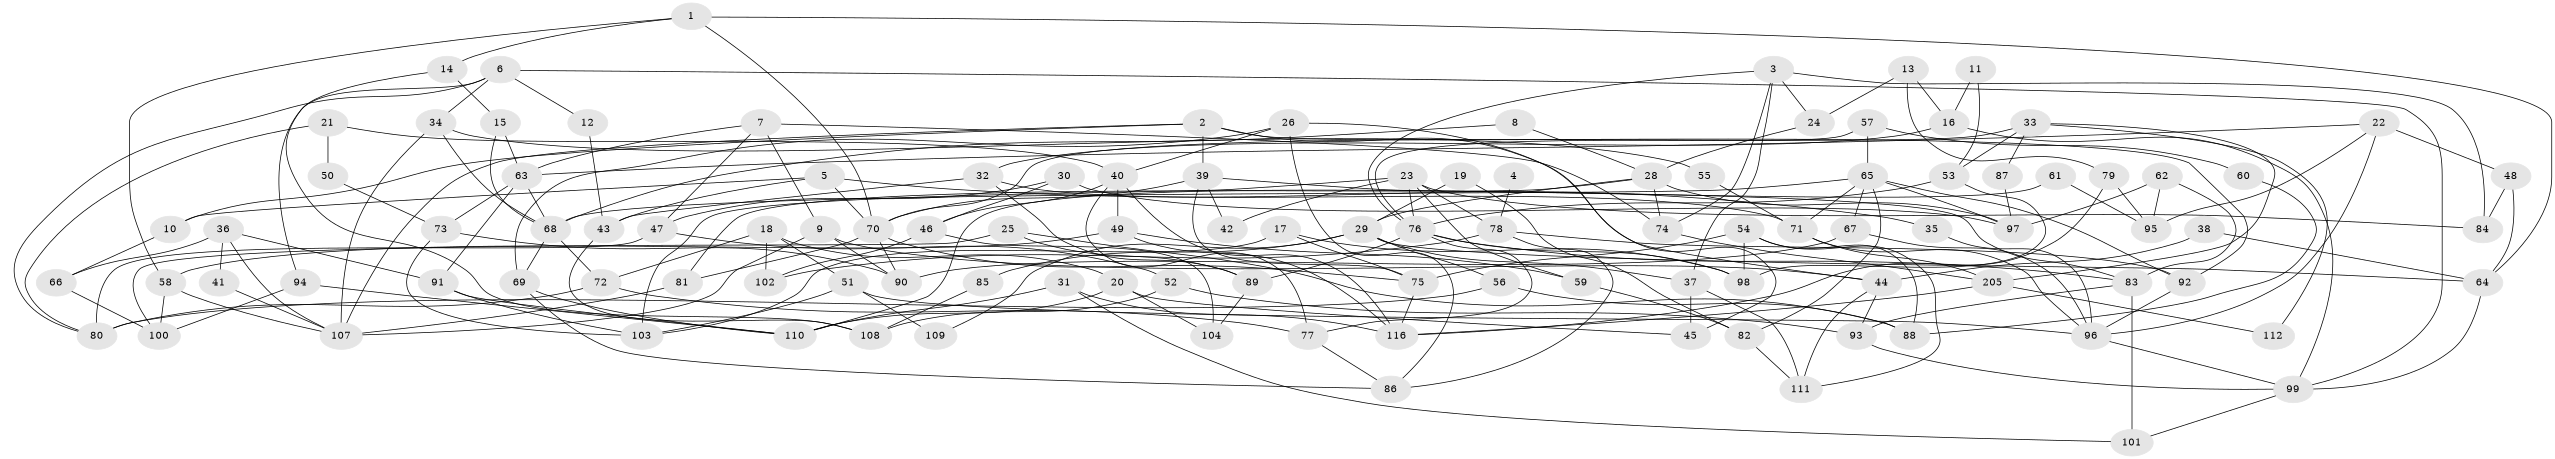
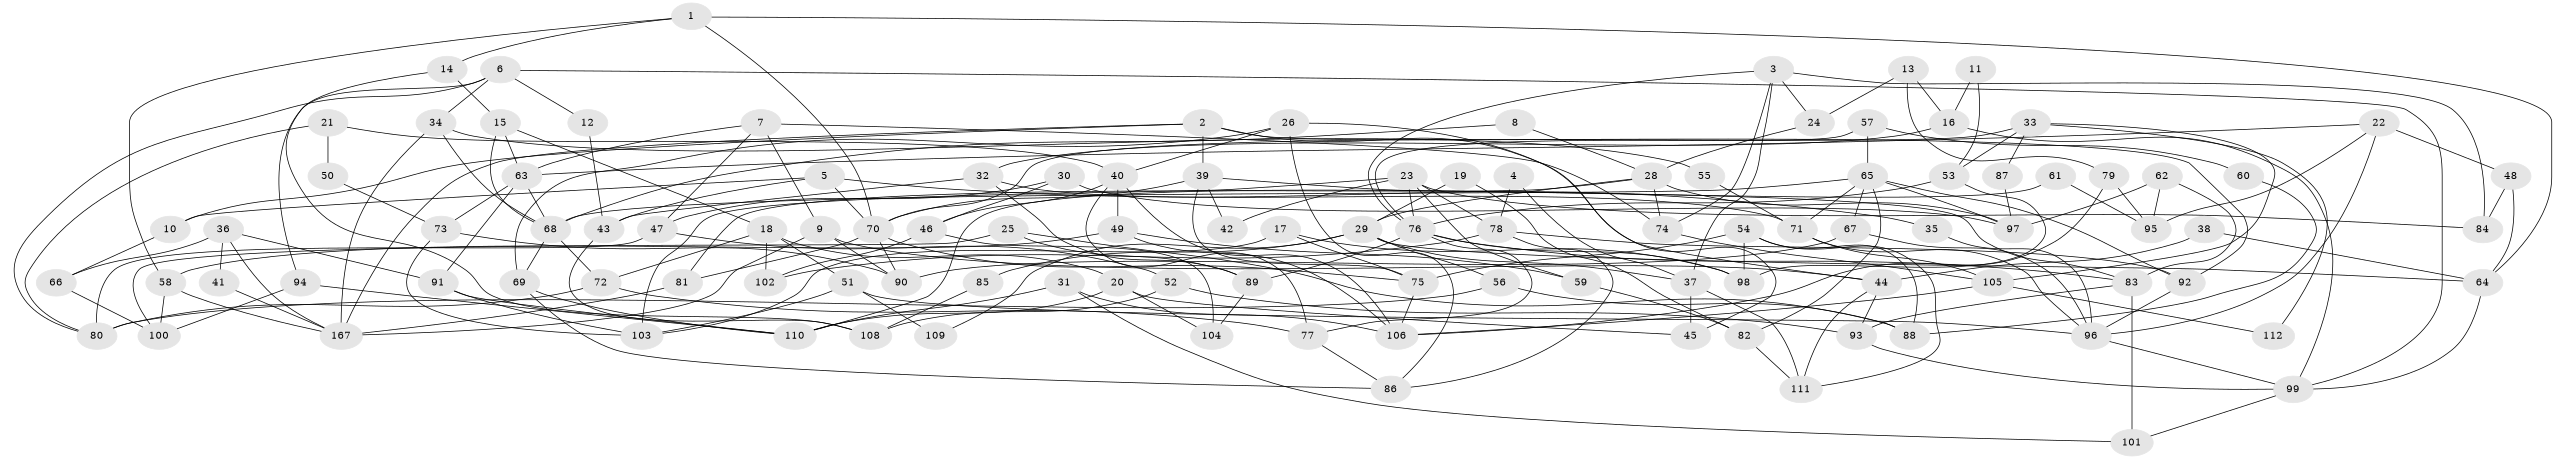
edge "15" -- "18": added
edge "4" -- "37": added
node "205": label "205" -> "105"
node "107": label "107" -> "167"
node "116": label "116" -> "106"
